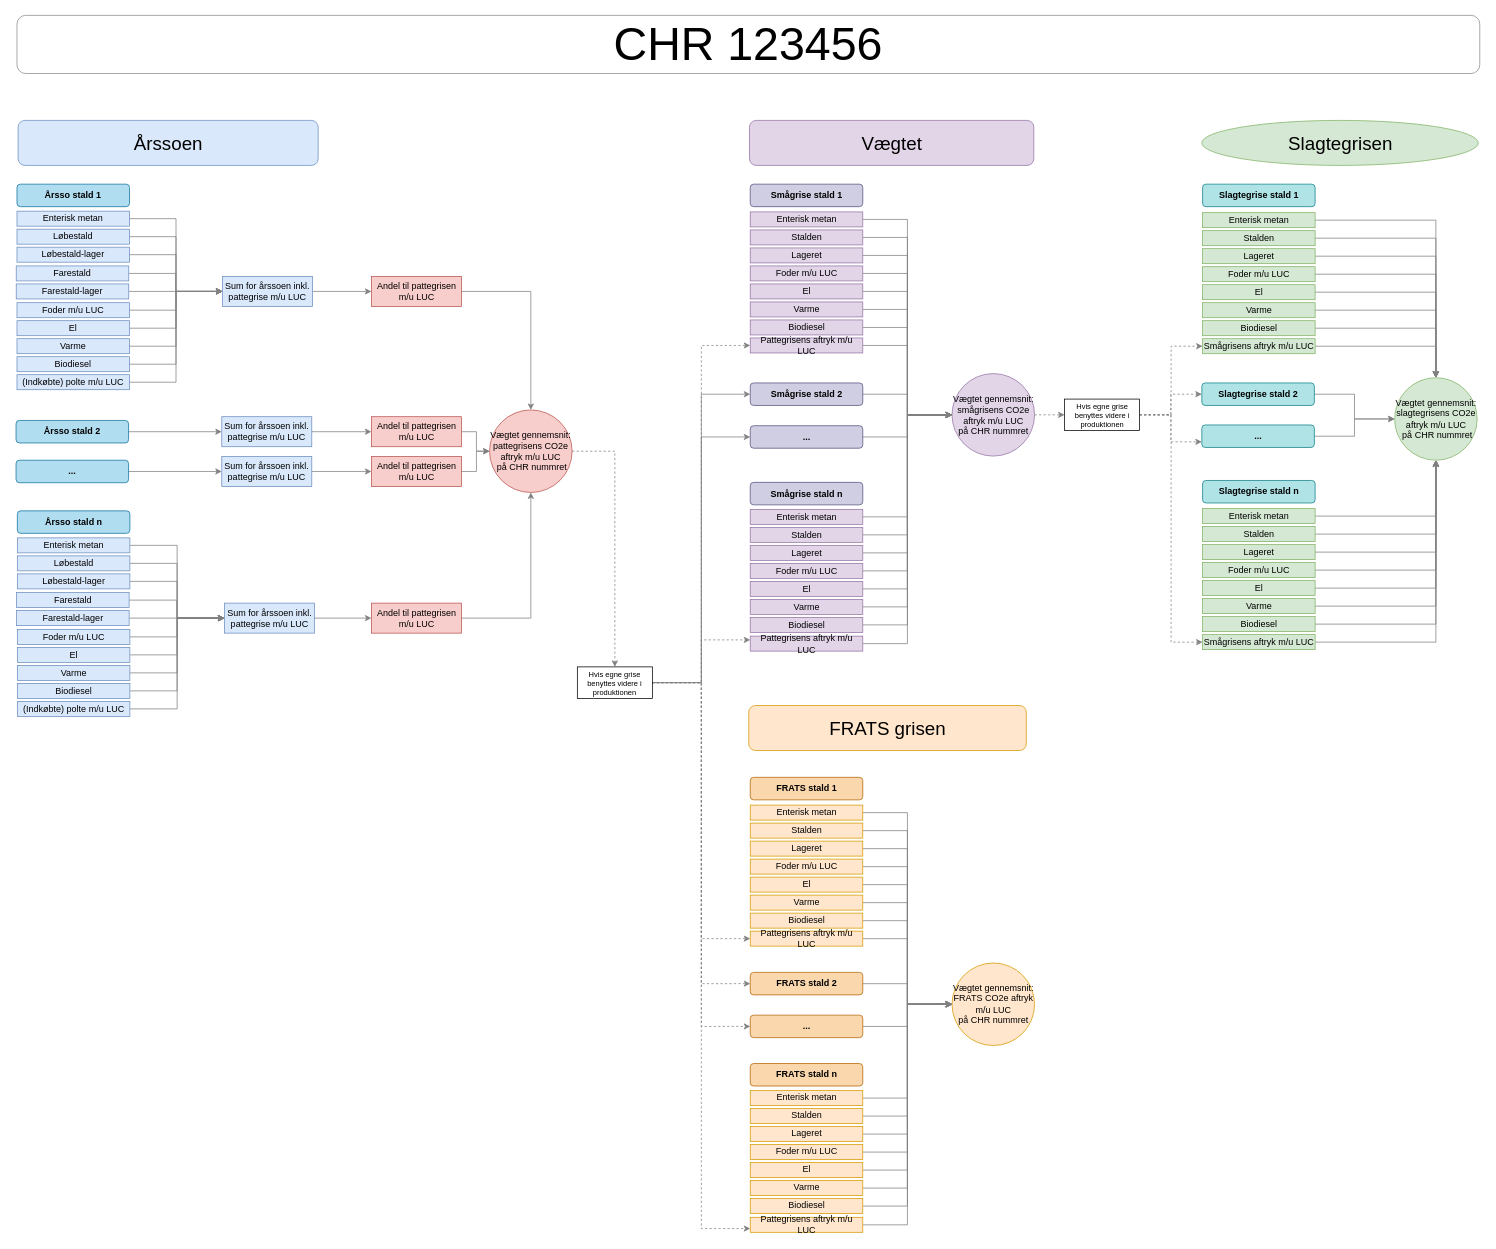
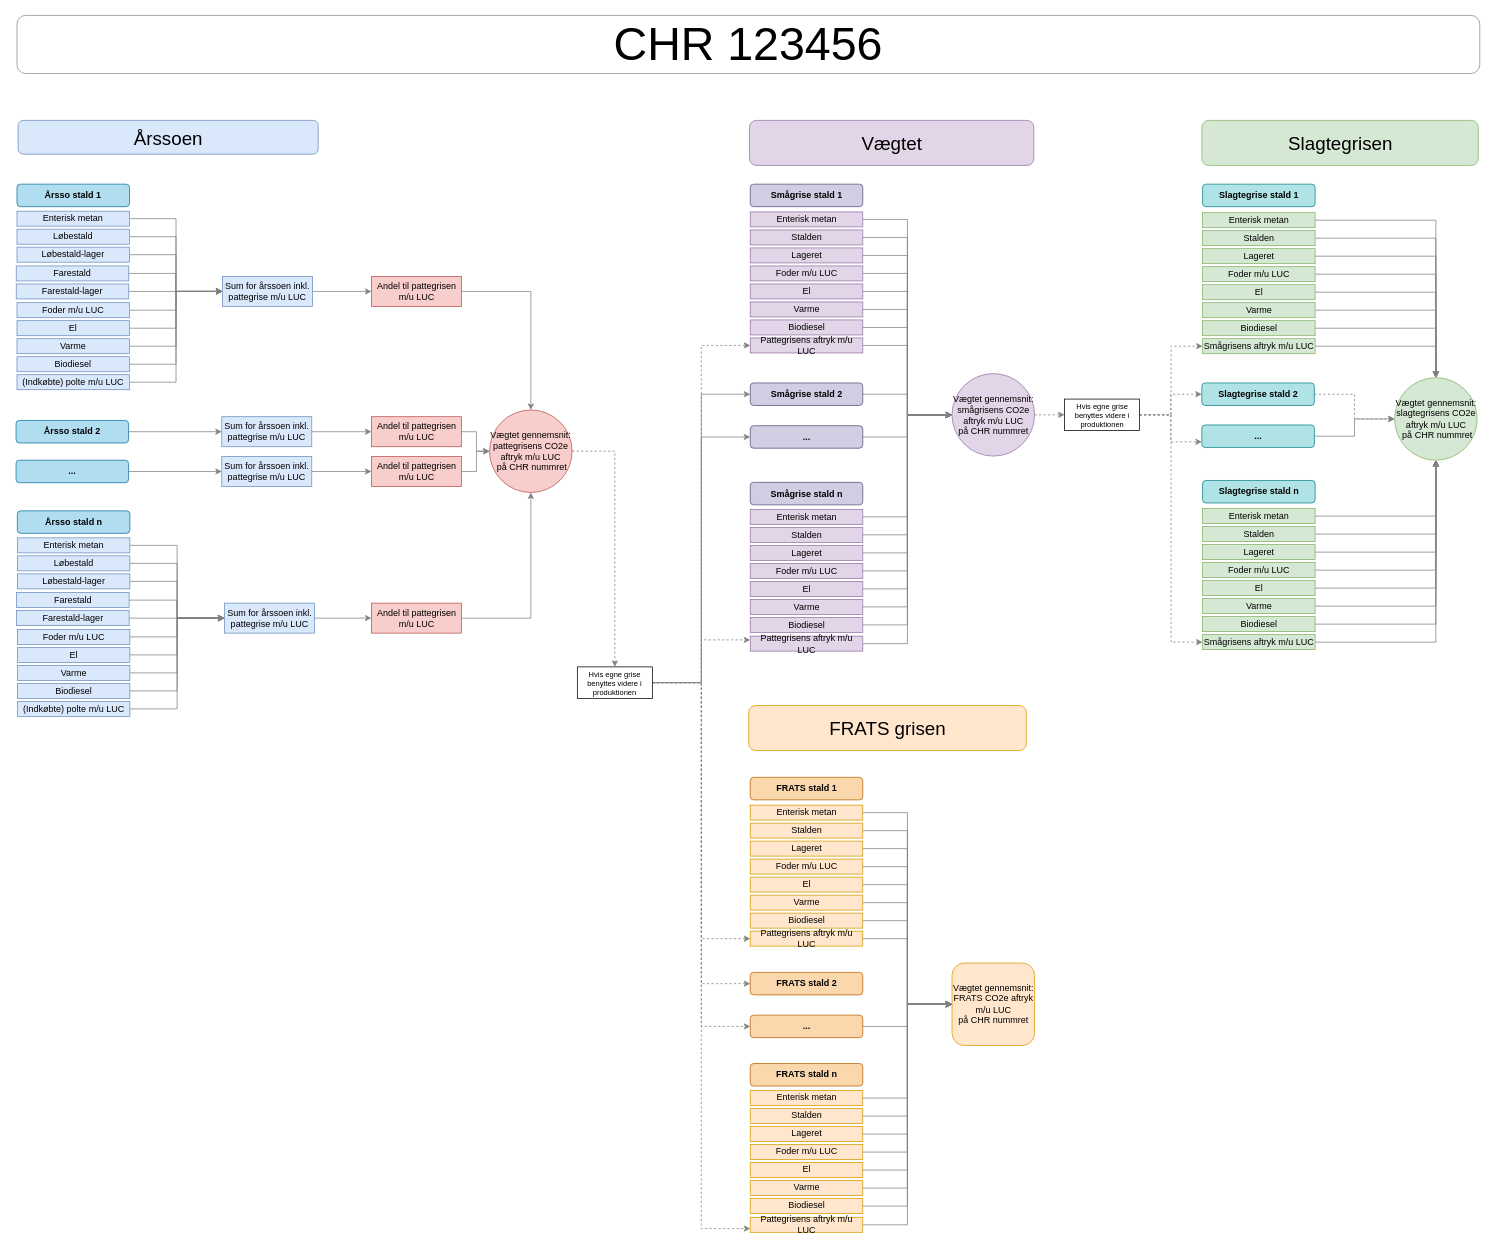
node "Årssoen": size 300x45 -> 300x34
node "Slagtegrisen": shape ellipse -> rounded rectangle
edge "Slagtegrise stald 2" -> "Vægtet gennemsnit: slagtegrisens CO2e aftryk m/u LUC på CHR nummret": style solid -> dashed
edge "FRATS stald 2" -> "Vægtet gennemsnit: FRATS CO2e aftryk m/u LUC på CHR nummret": removed
node "Vægtet gennemsnit: FRATS CO2e aftryk m/u LUC på CHR nummret": shape ellipse -> rounded rectangle
